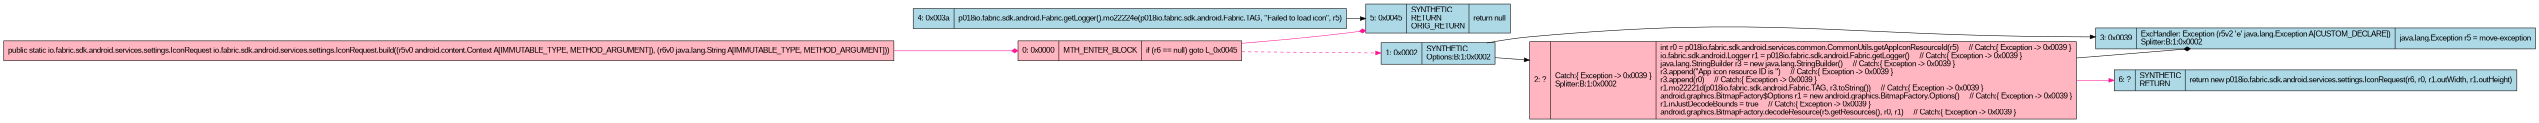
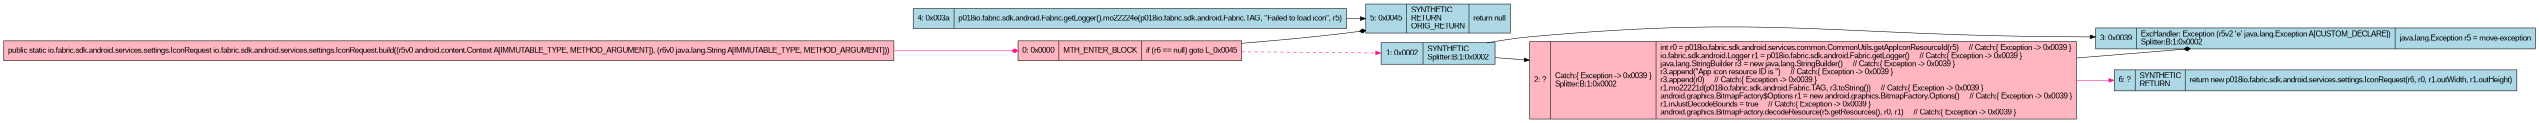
edge "0: 0x0000" -> "5: 0x0045": color deeppink -> black
node "1: 0x0002": text "Options:B:1:0x0002" -> "Splitter:B:1:0x0002"
